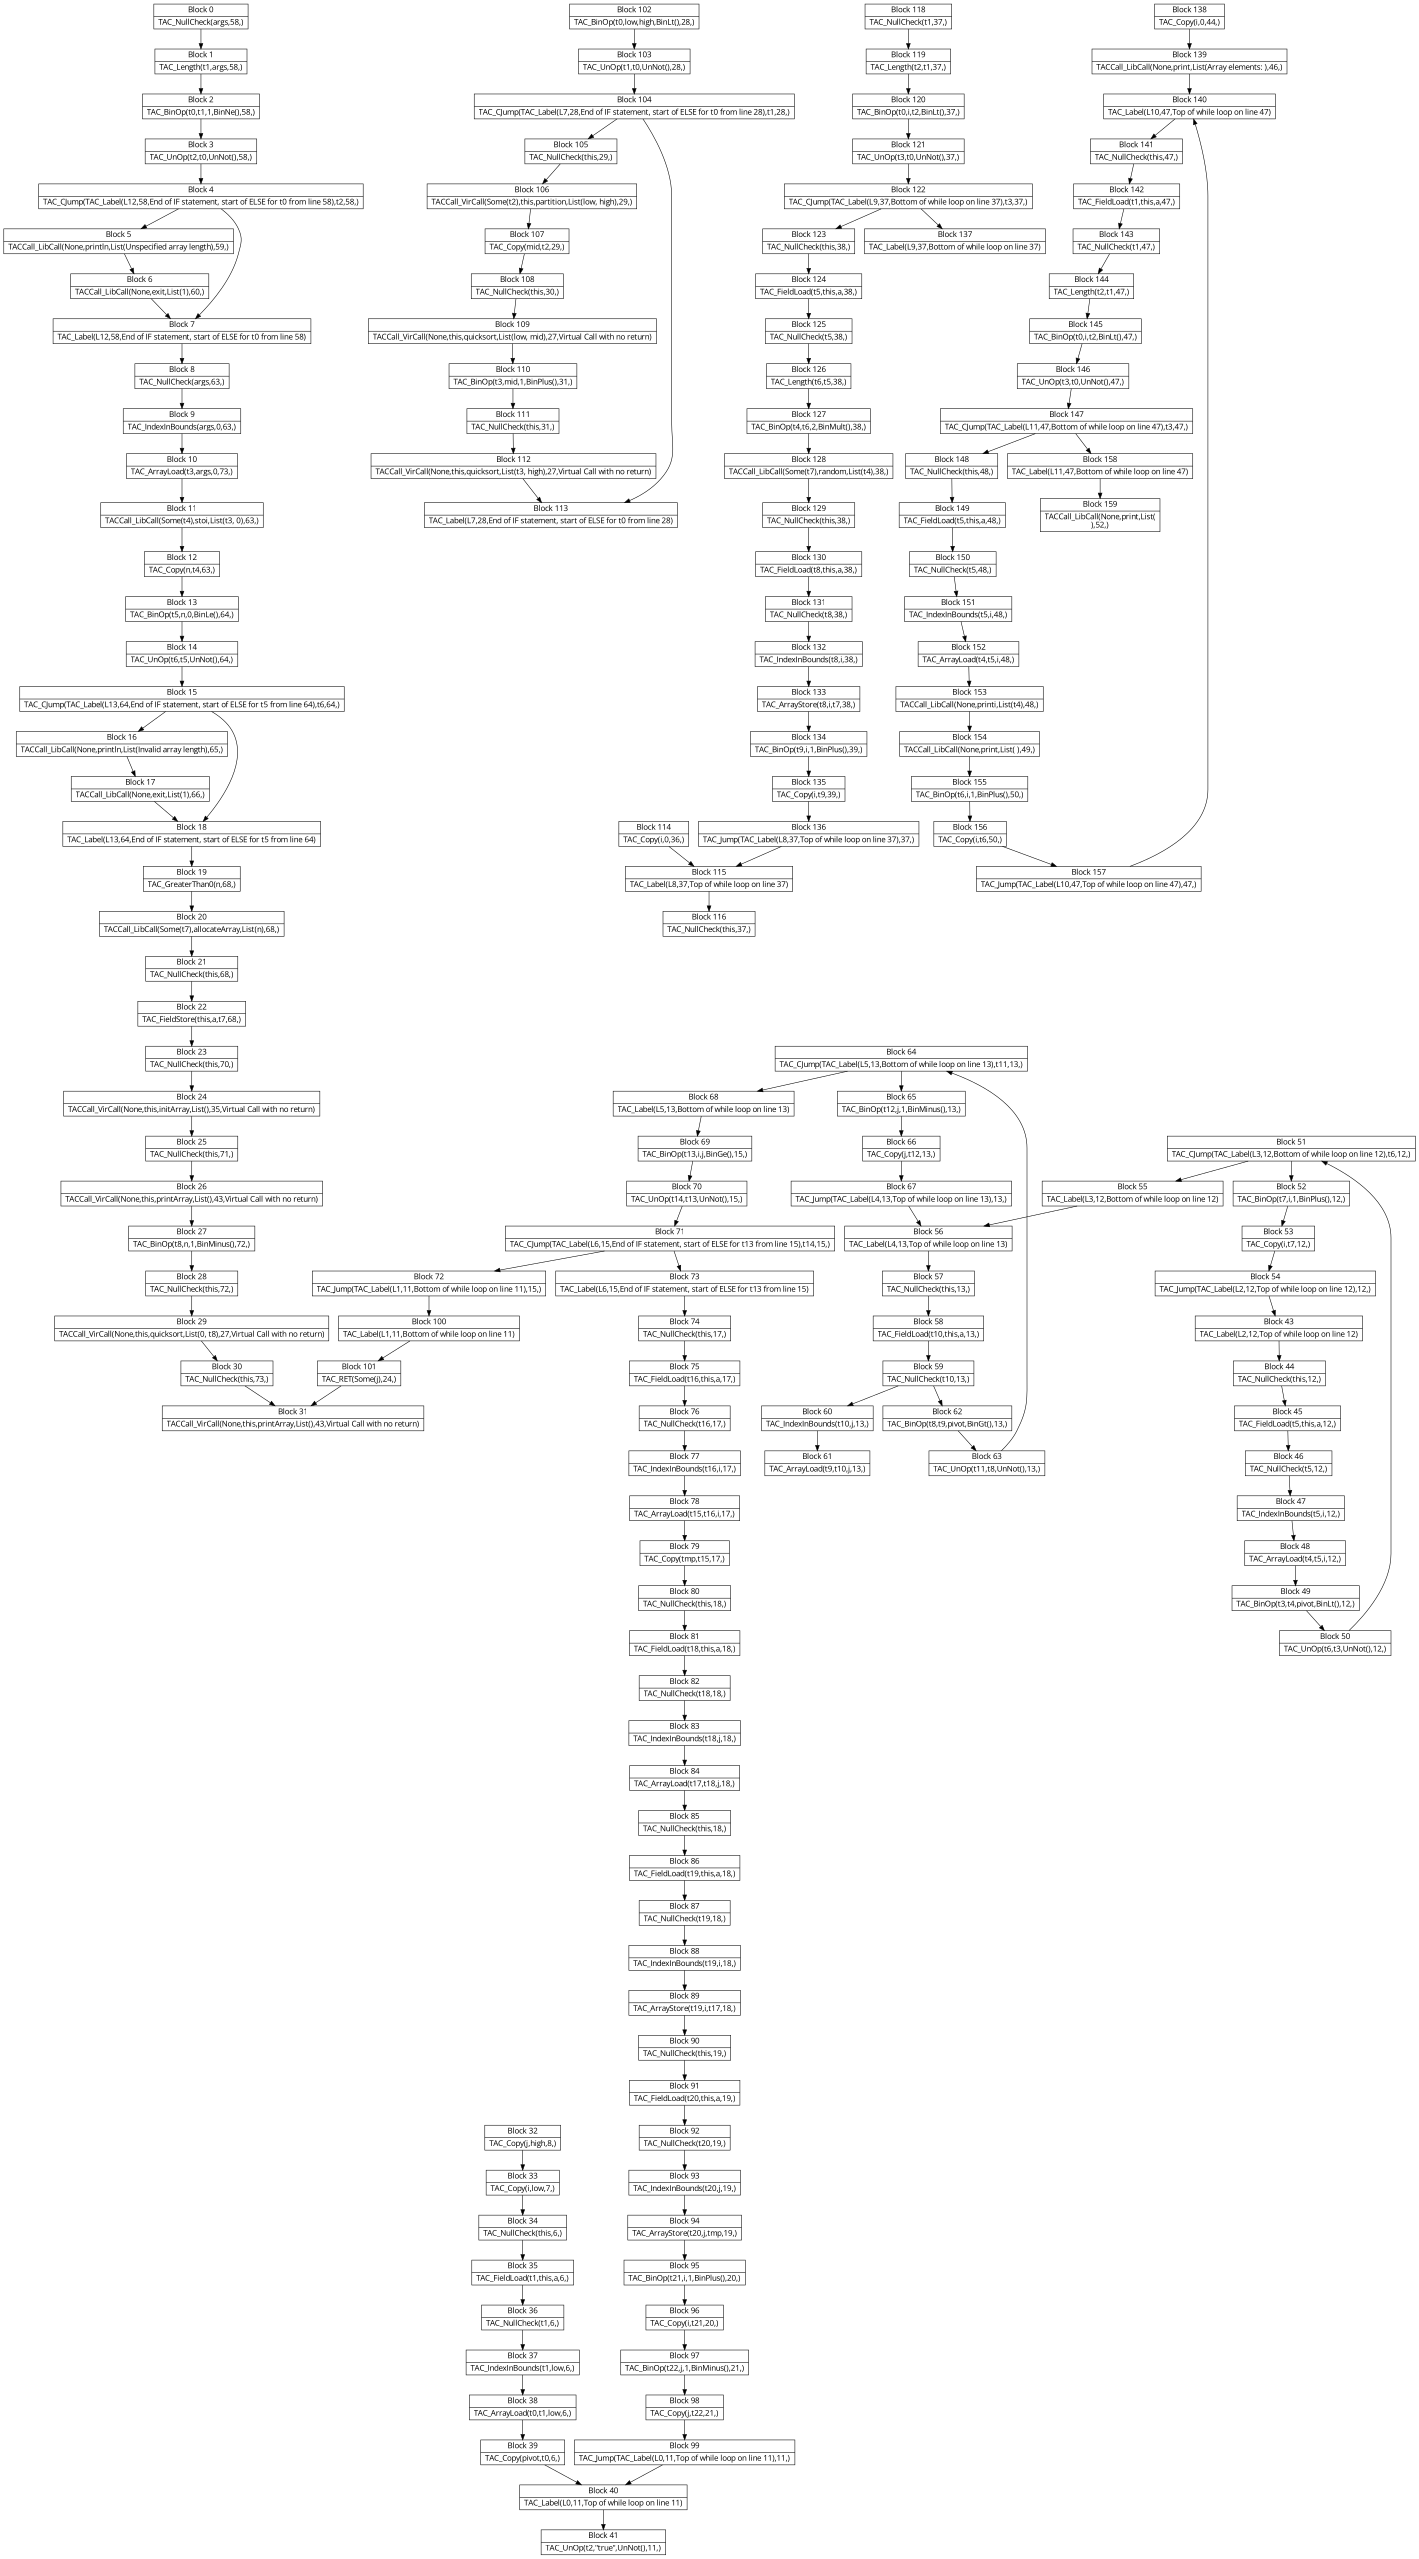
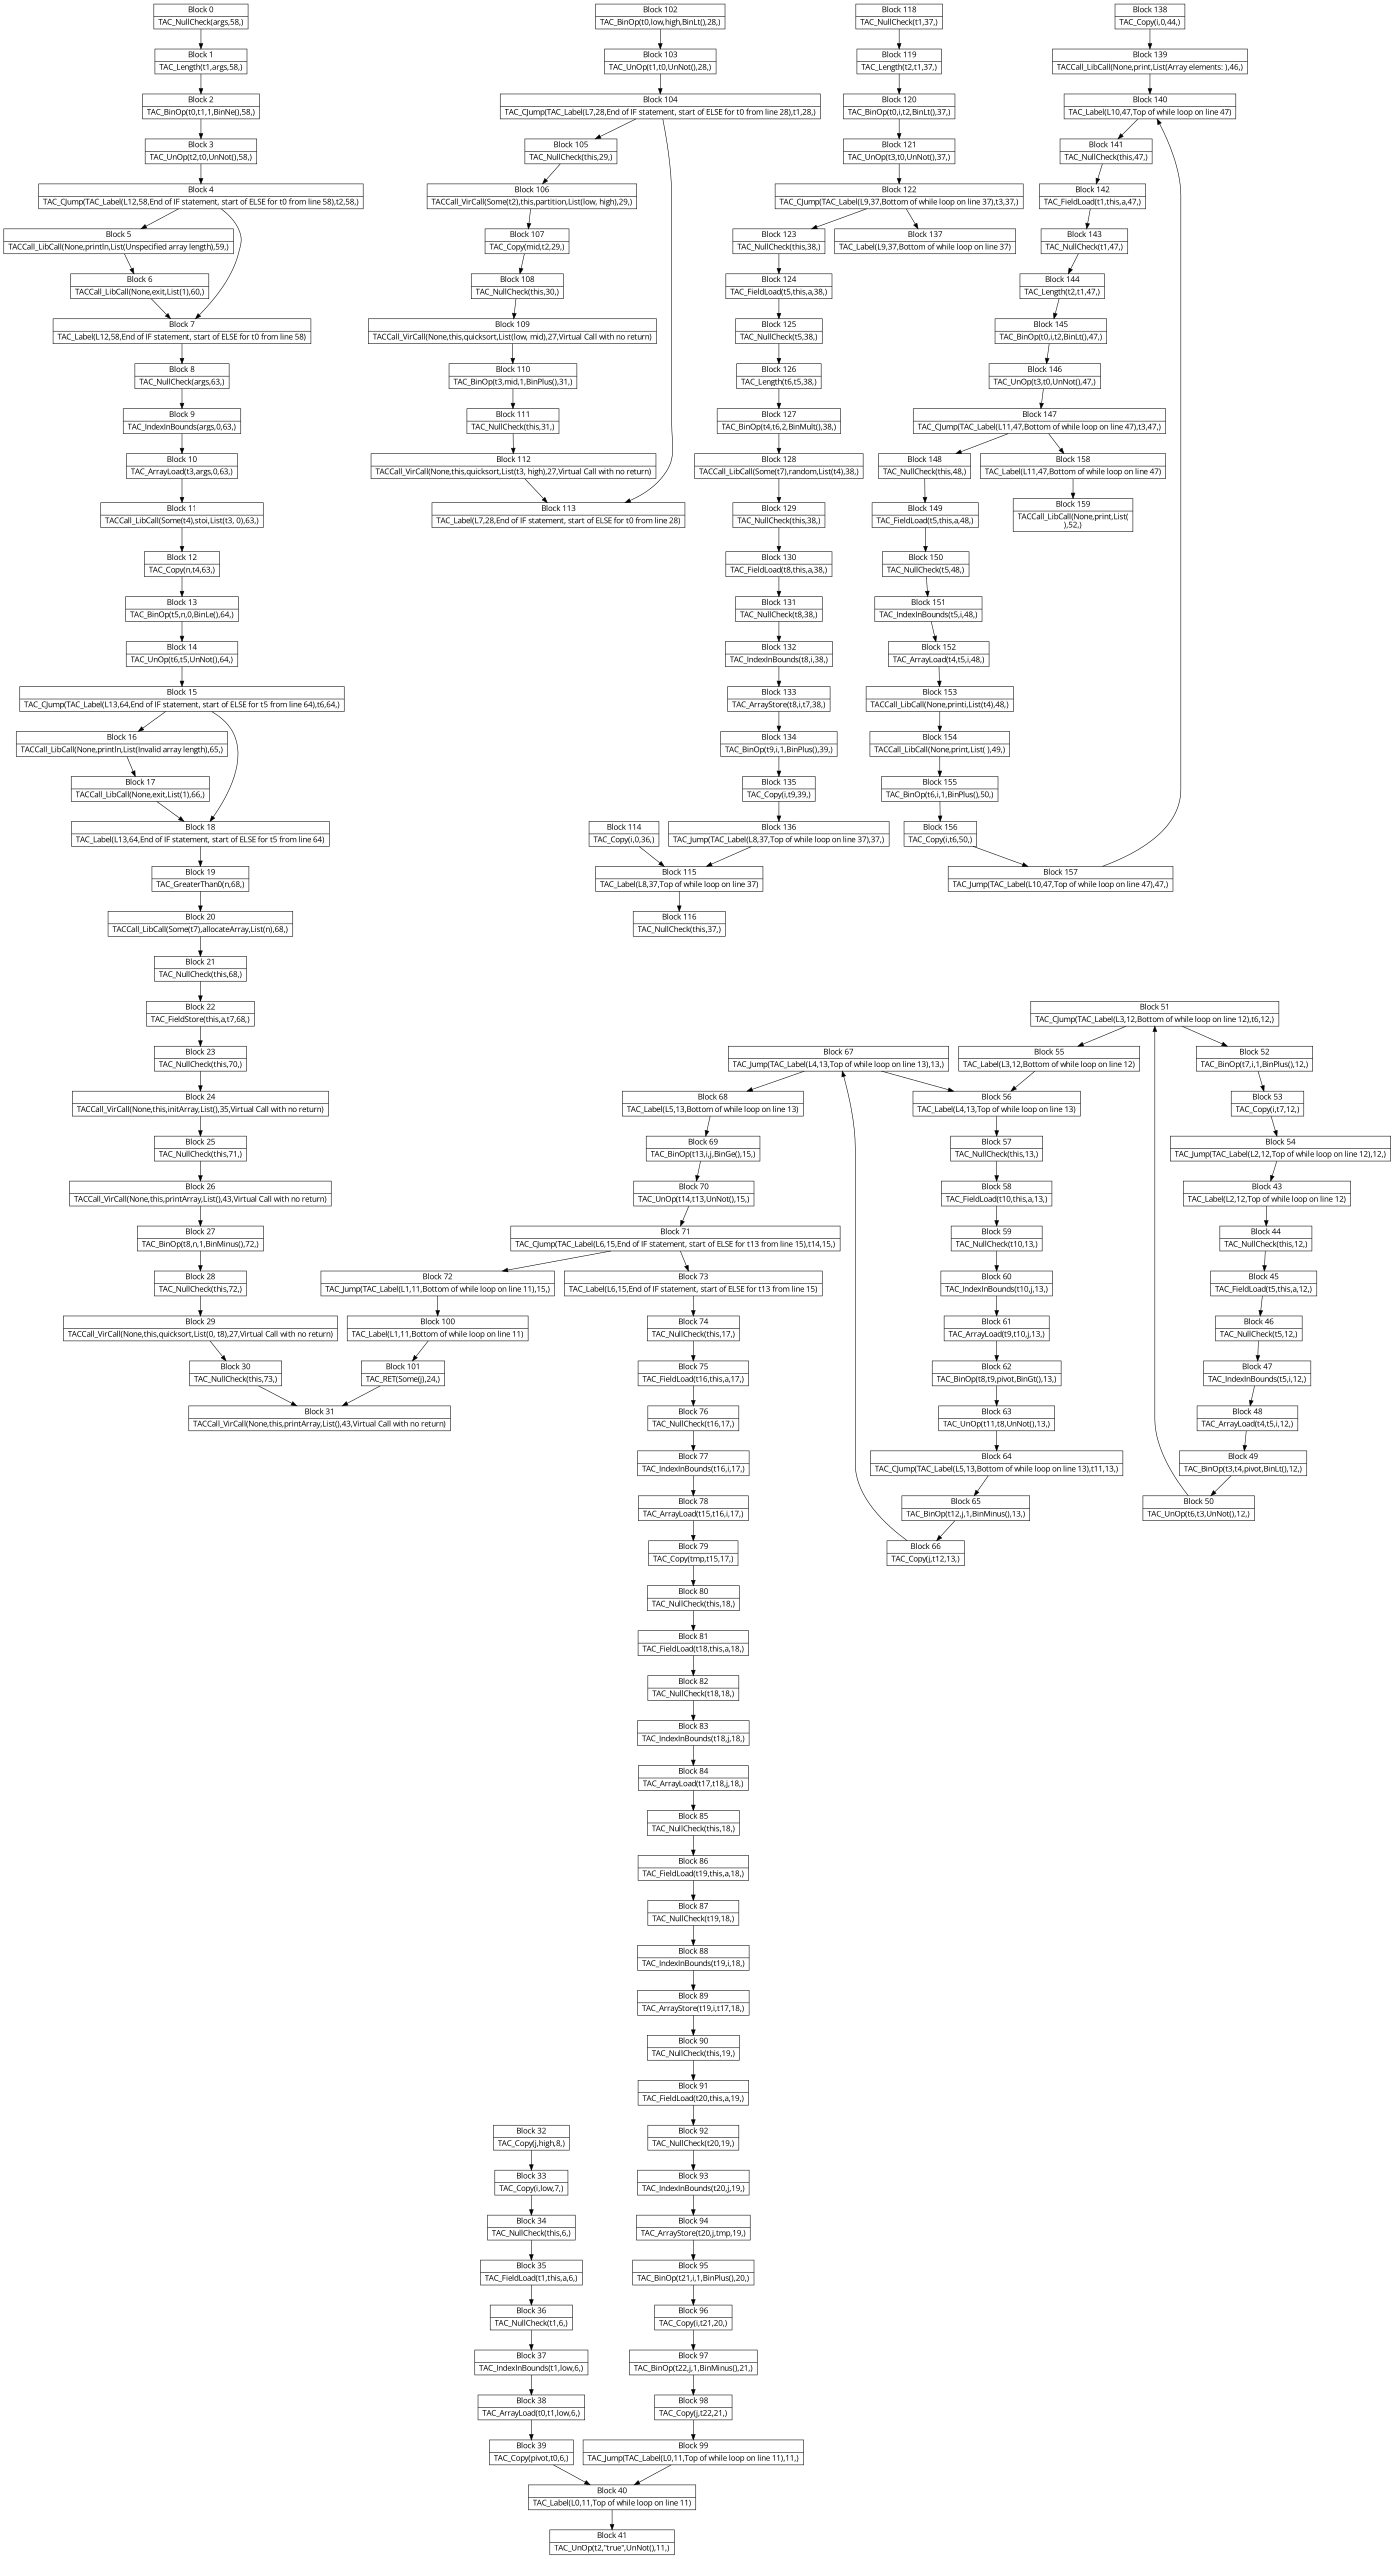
node "Block 10": text "TAC_ArrayLoad(t3,args,0,73,)" -> "TAC_ArrayLoad(t3,args,0,63,)"
edge "Block 64" -> "Block 68": now "Block 67" -> "Block 68"
edge "Block 59" -> "Block 62": now "Block 61" -> "Block 62"
